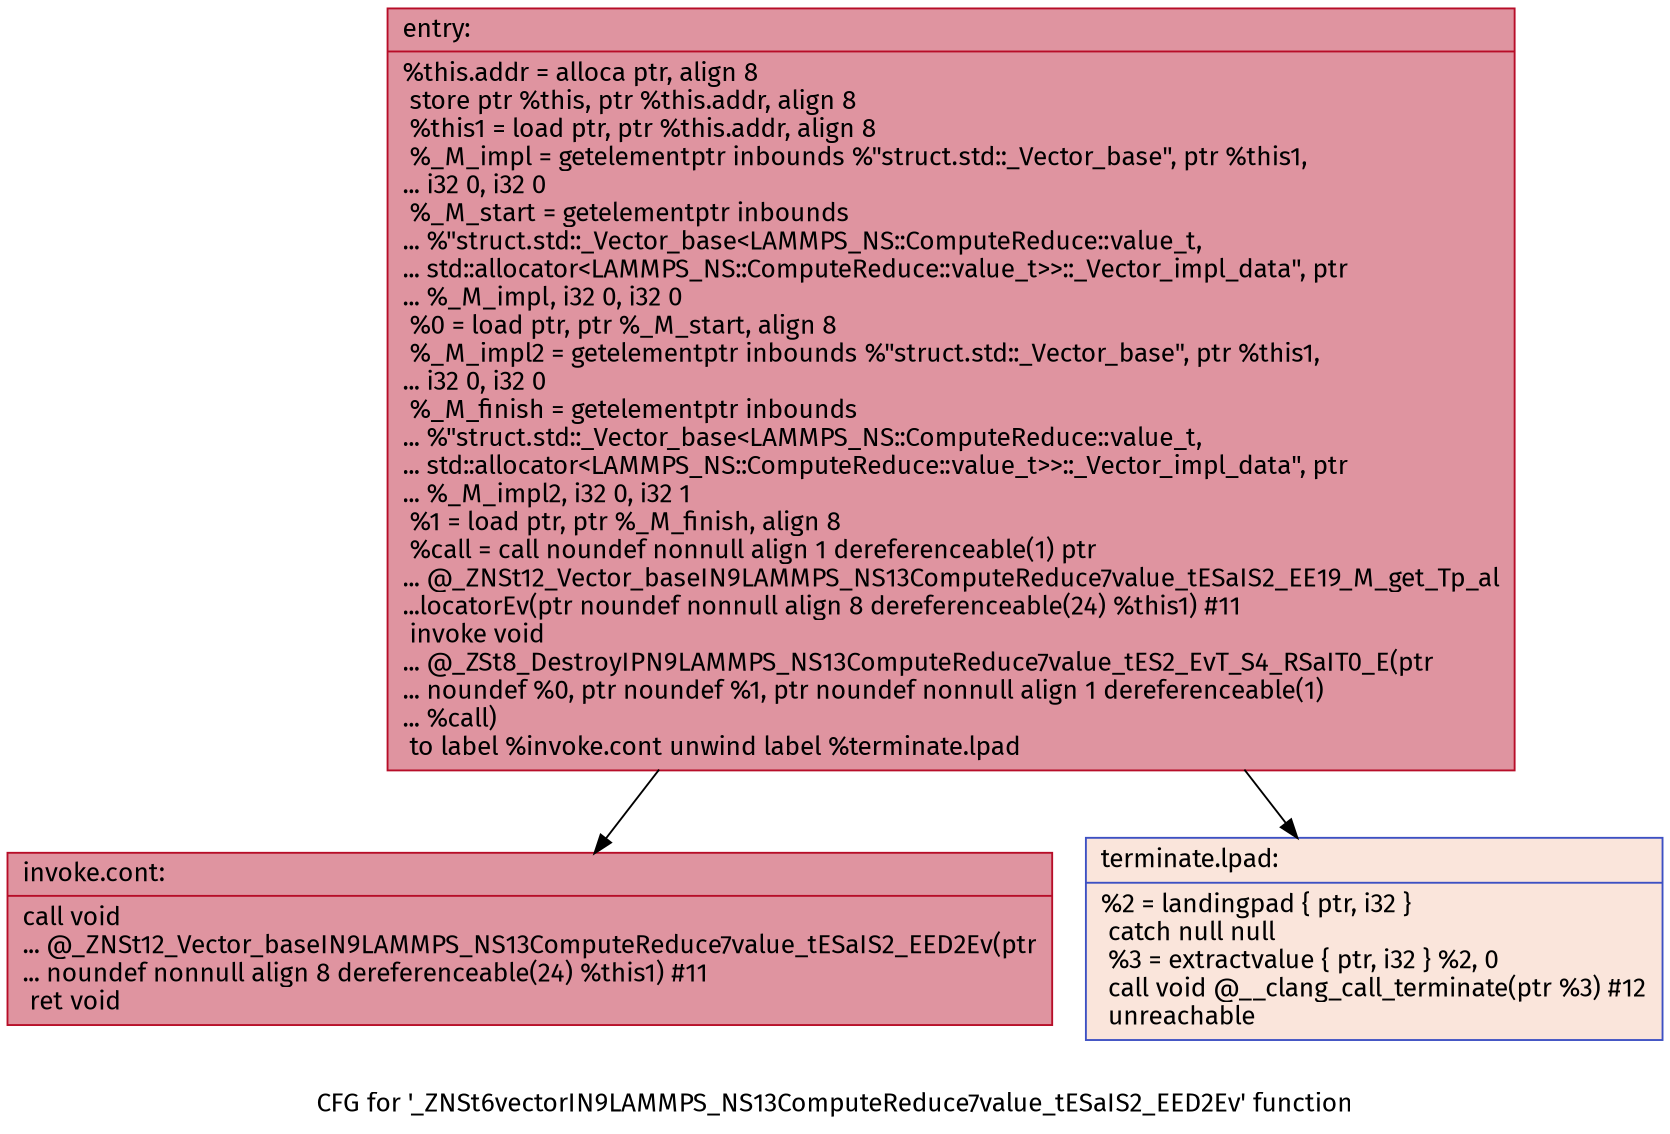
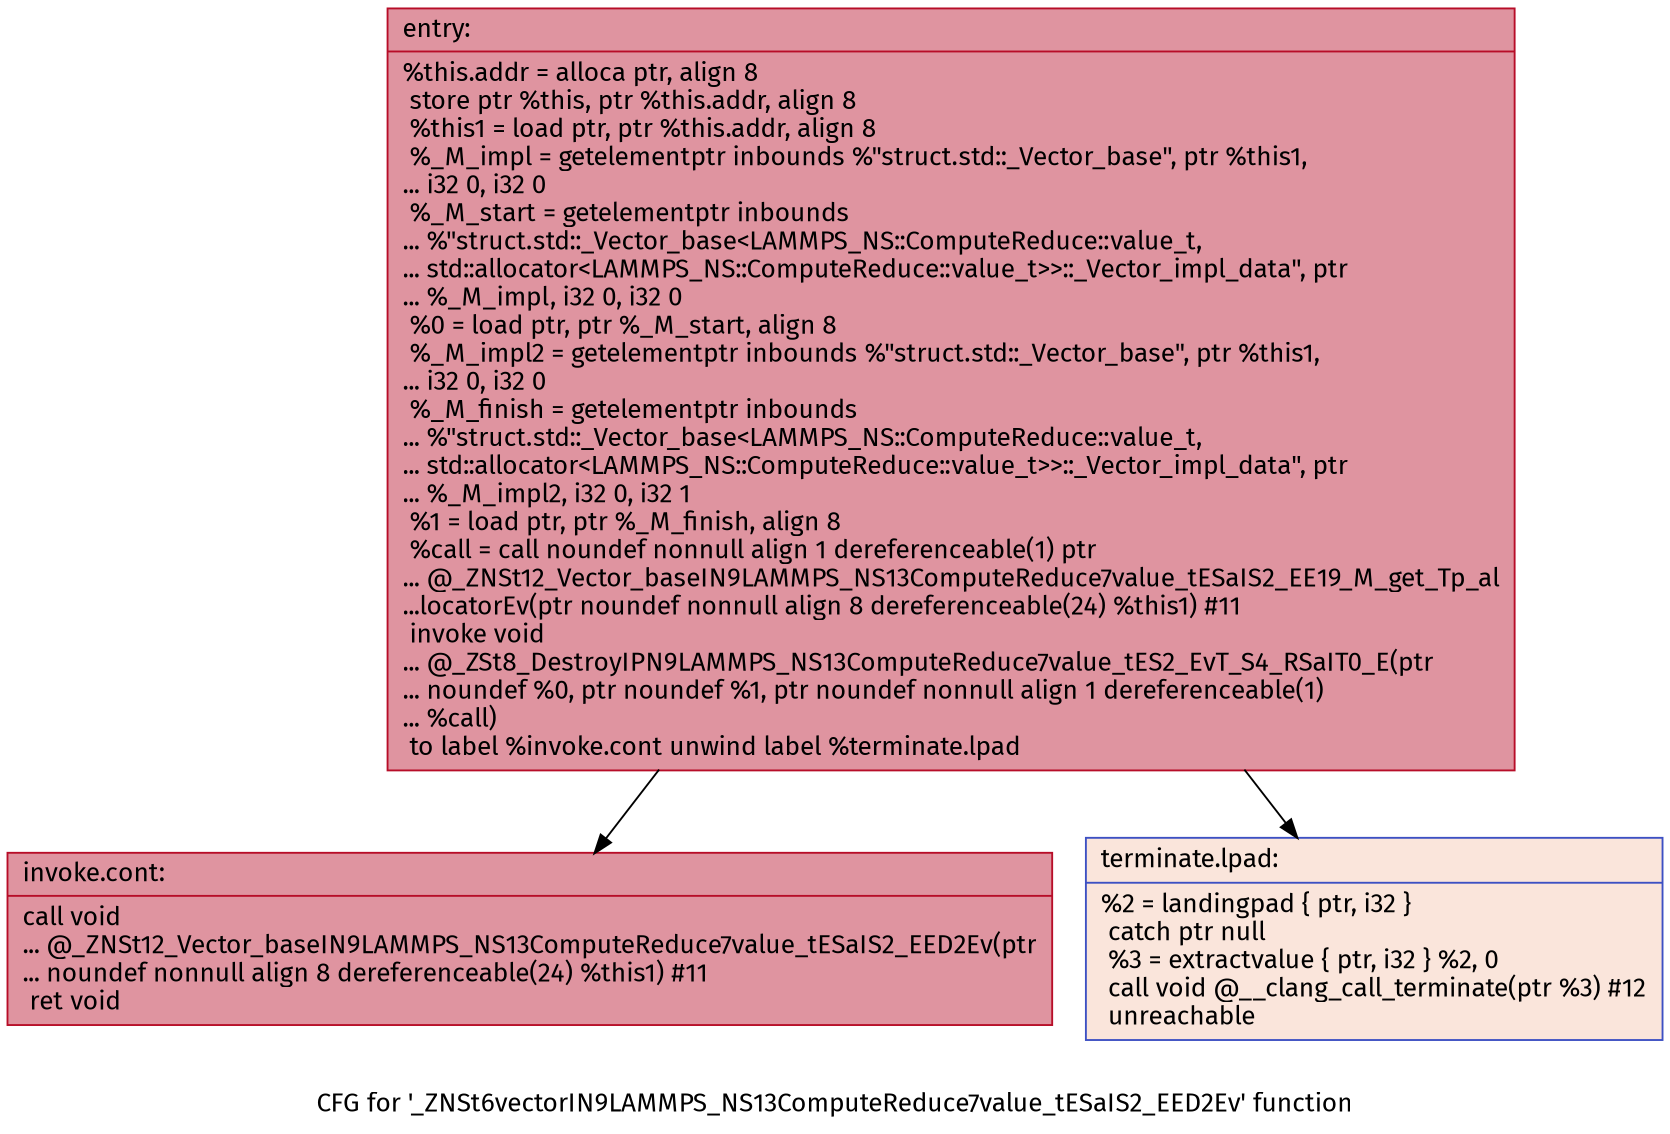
node "terminate.lpad:": text "catch null null" -> "catch ptr null"
